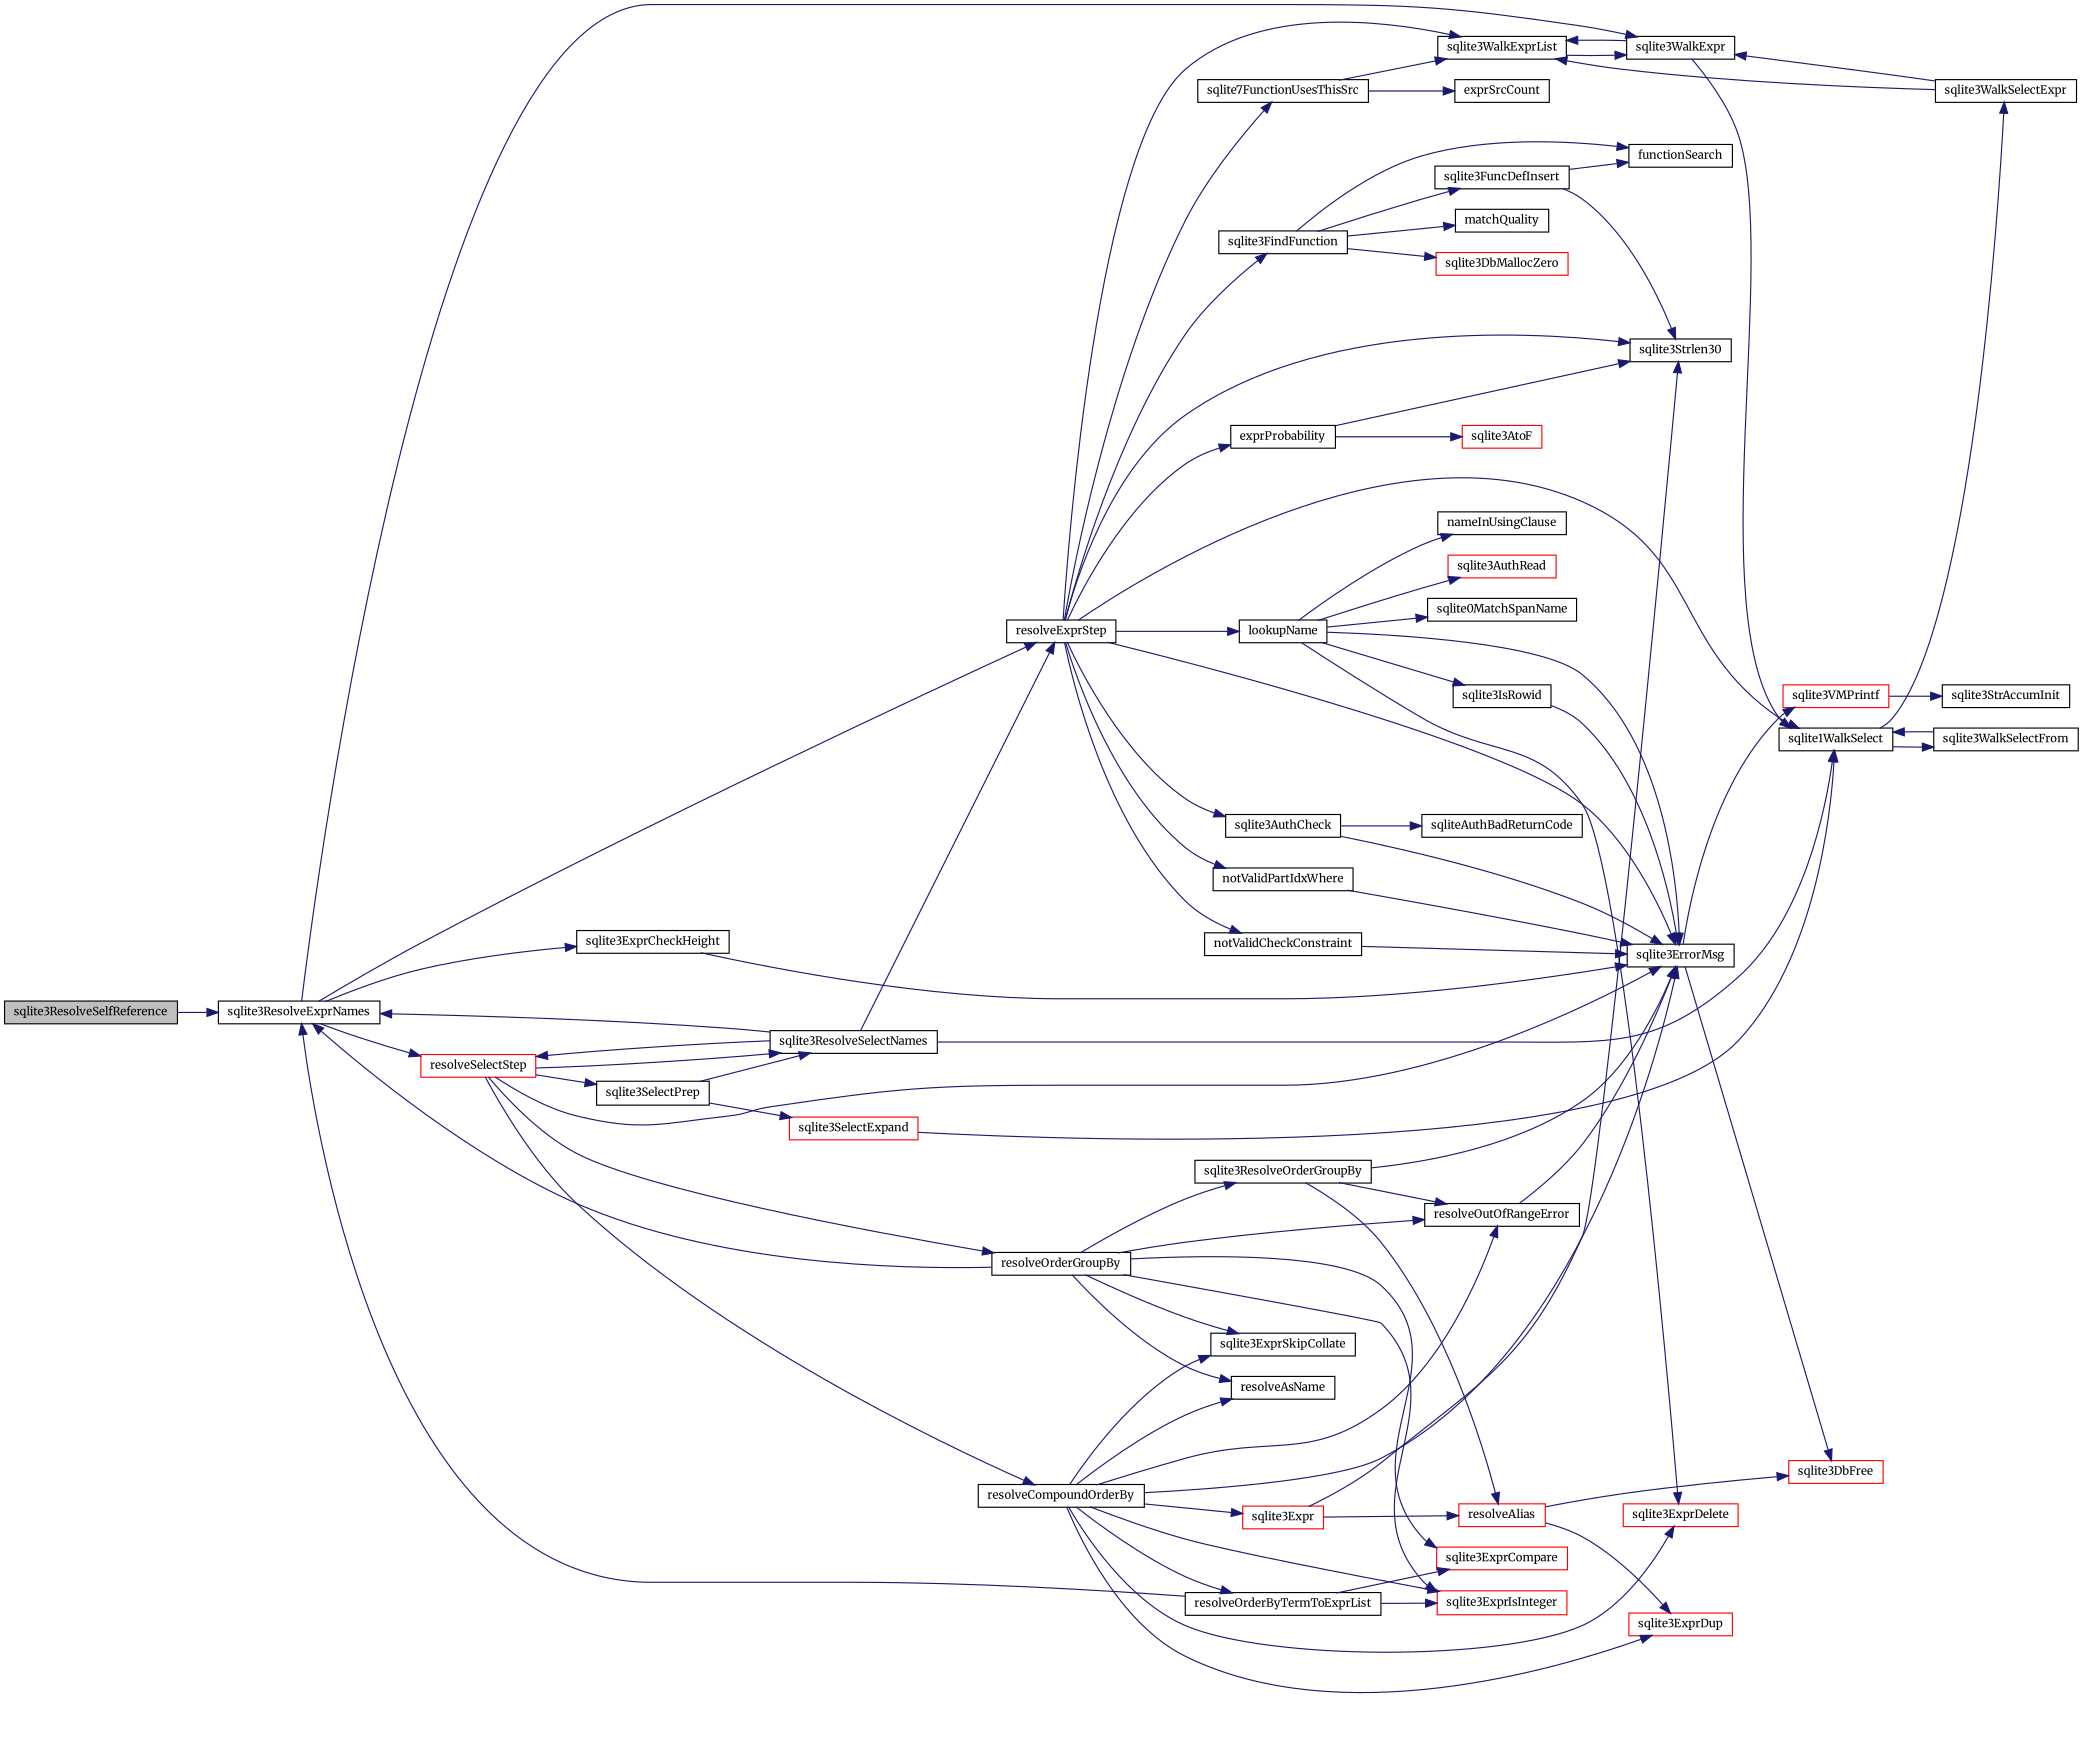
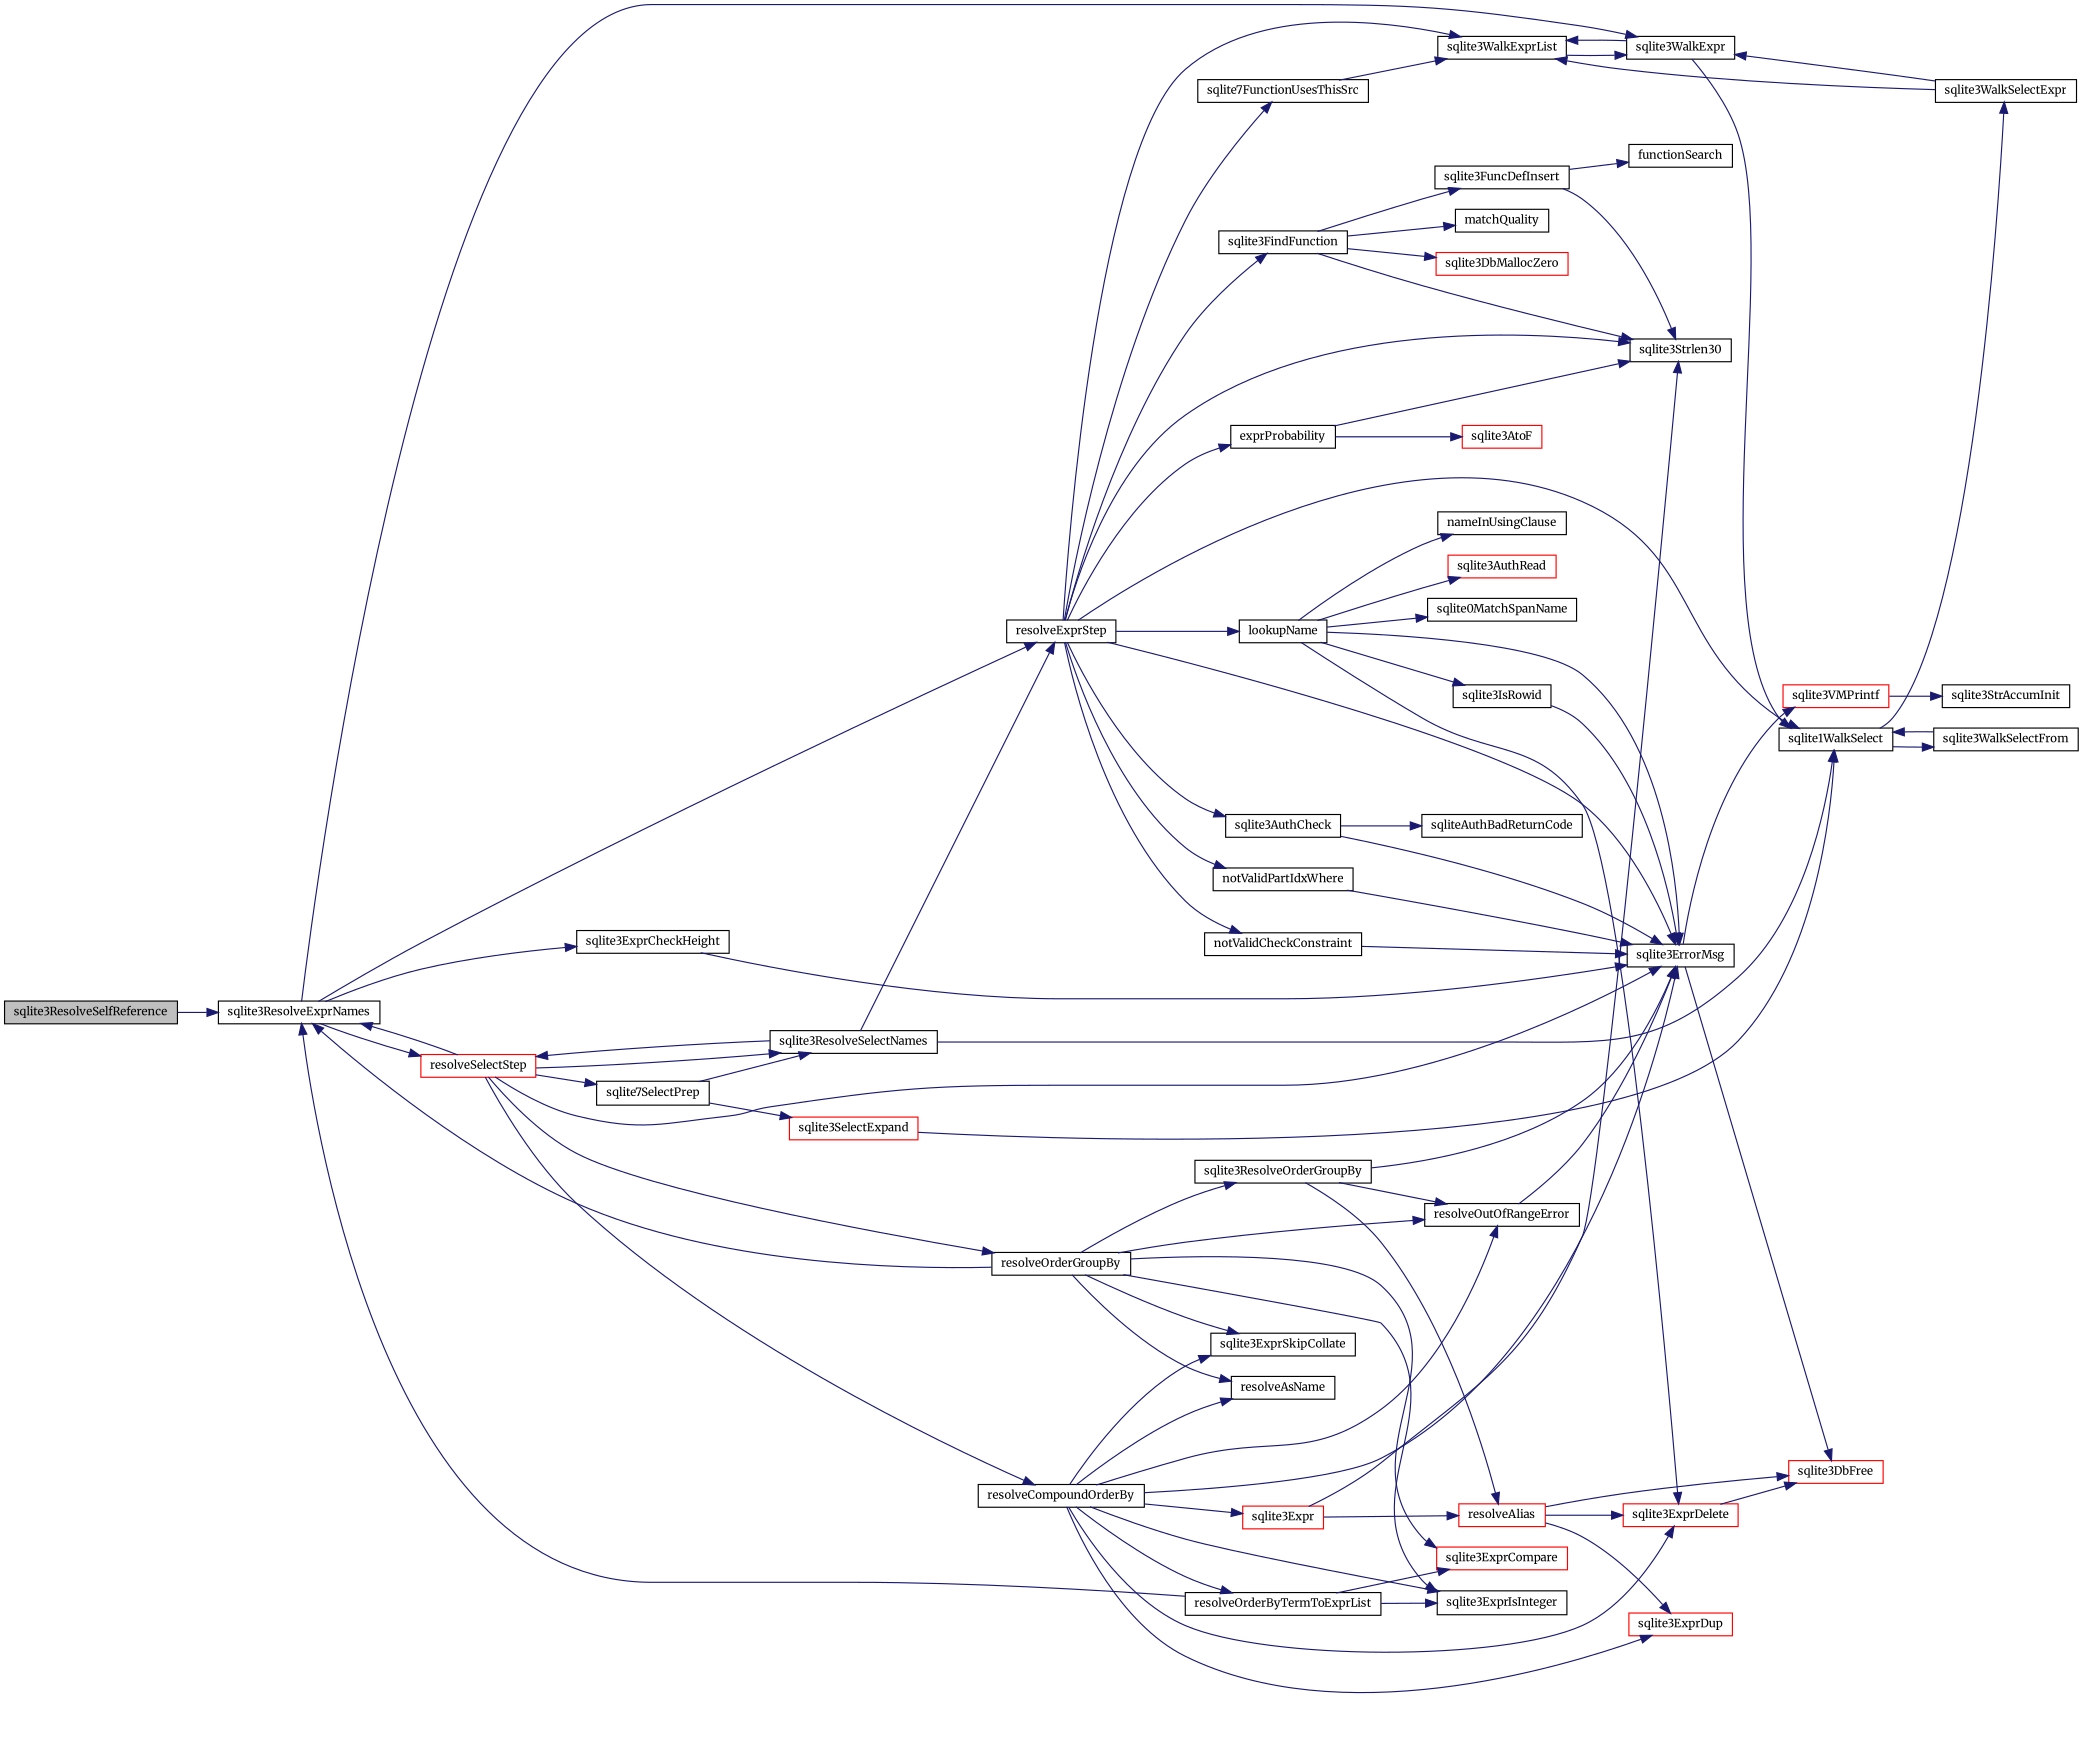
node "exprSrcCount": removed
edge "sqlite3FindFunction" -> "functionSearch": now "sqlite3FindFunction" -> "sqlite3Strlen30"
edge "sqlite3ResolveSelectNames" -> "sqlite3ResolveExprNames": now "resolveSelectStep" -> "sqlite3ResolveExprNames"
node "sqlite3SelectPrep": label "sqlite3SelectPrep" -> "sqlite7SelectPrep"
edge "sqlite3ExprDelete" -> "sqlite3DbFree": added
edge "resolveAlias" -> "sqlite3ExprDelete": added
node "sqlite3ExprIsInteger": color red -> black
